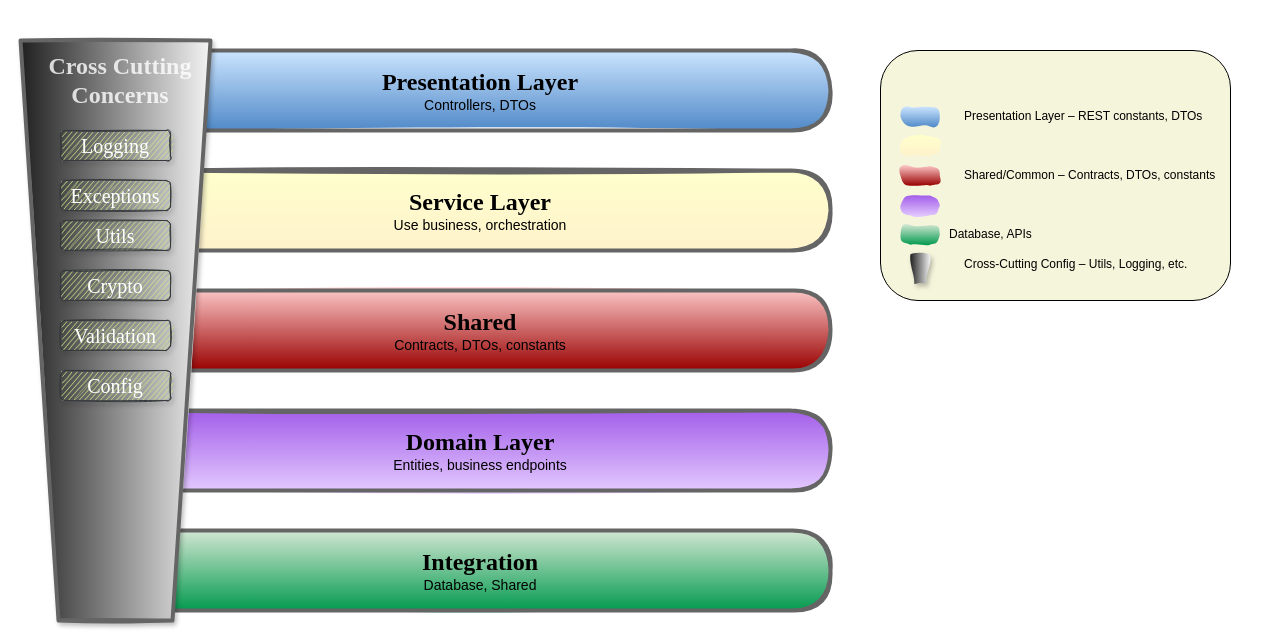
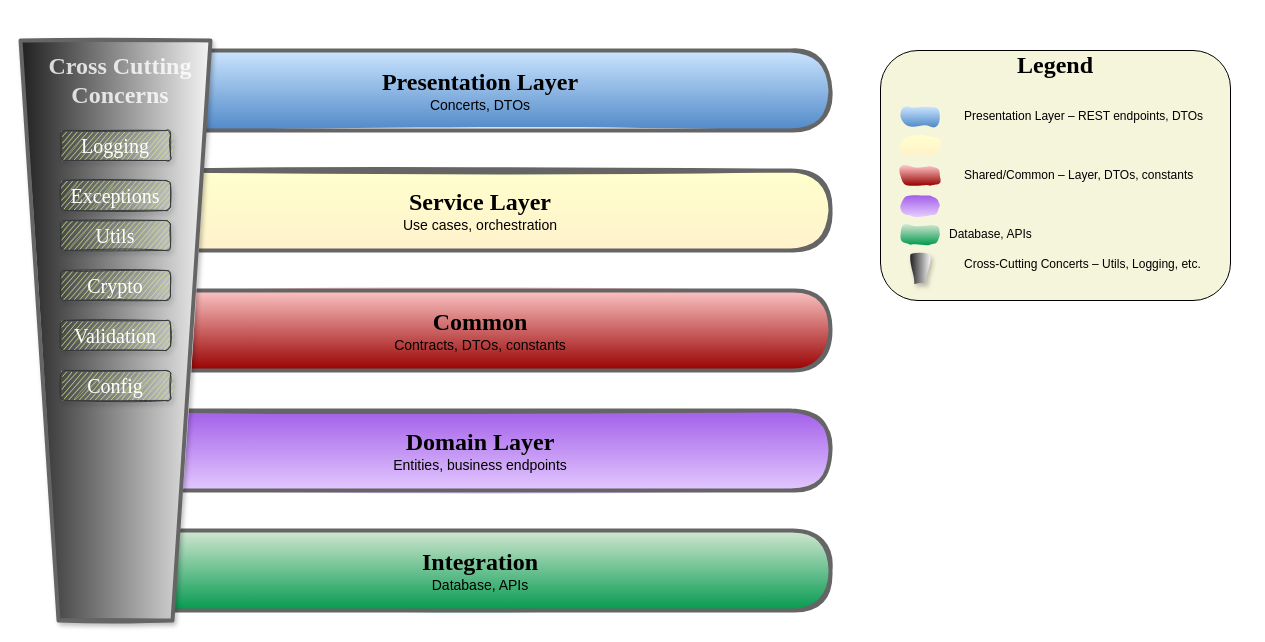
node "Legend": added
node "Presentation Layer Controllers, DTOs": label "Presentation Layer Controllers, DTOs" -> "Presentation Layer Concerts, DTOs"
node "Presentation Layer – REST constants, DTOs": label "Presentation Layer – REST constants, DTOs" -> "Presentation Layer – REST endpoints, DTOs"
node "Shared/Common – Contracts, DTOs, constants": label "Shared/Common – Contracts, DTOs, constants" -> "Shared/Common – Layer, DTOs, constants"
node "Service Layer Use business, orchestration": label "Service Layer Use business, orchestration" -> "Service Layer Use cases, orchestration"
node "Cross-Cutting Config – Utils, Logging, etc.": label "Cross-Cutting Config – Utils, Logging, etc." -> "Cross-Cutting Concerts – Utils, Logging, etc."
node "Shared Contracts, DTOs, constants": label "Shared Contracts, DTOs, constants" -> "Common Contracts, DTOs, constants"
node "Integration Database, Shared": label "Integration Database, Shared" -> "Integration Database, APIs"
